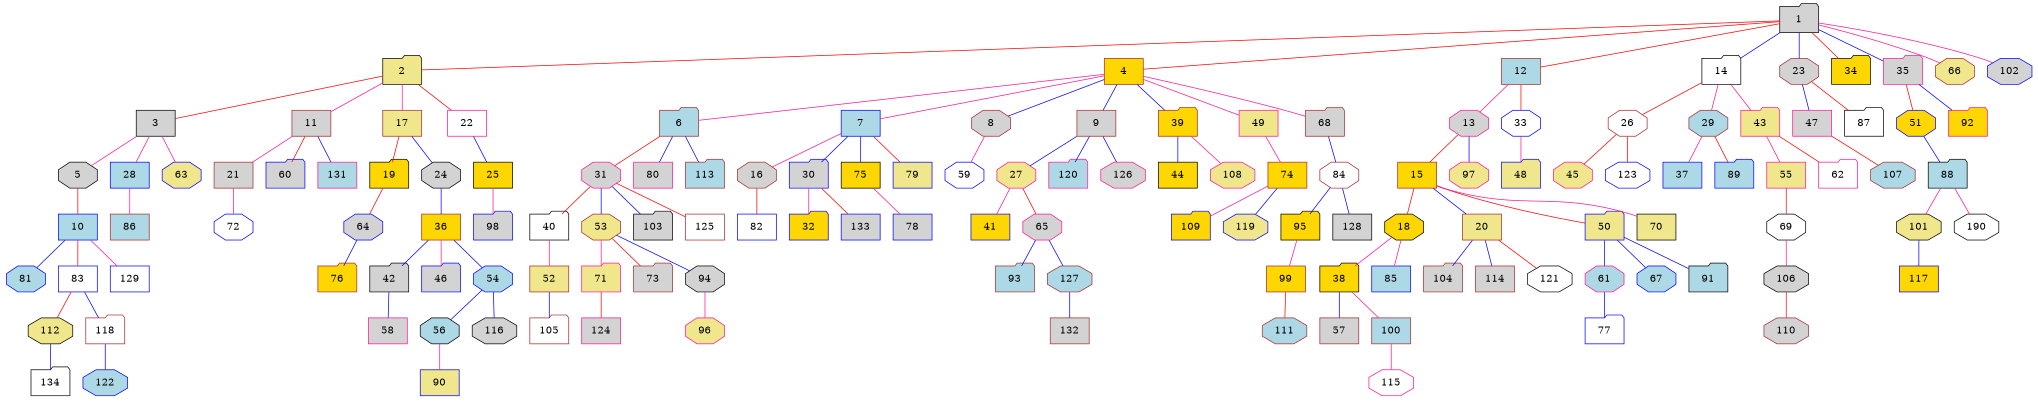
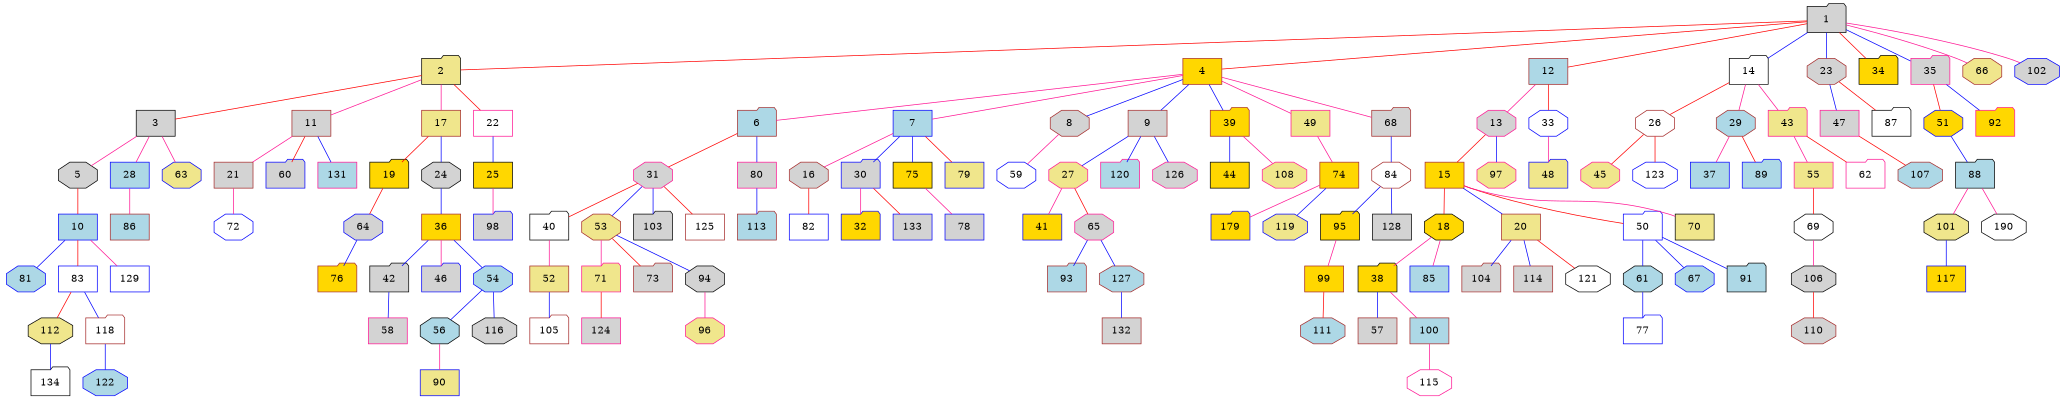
edge "6" -- "113": now "80" -- "113"
node "109": label "109" -> "179"
node "50": fillcolor khaki -> white
node "61": color deeppink -> black
